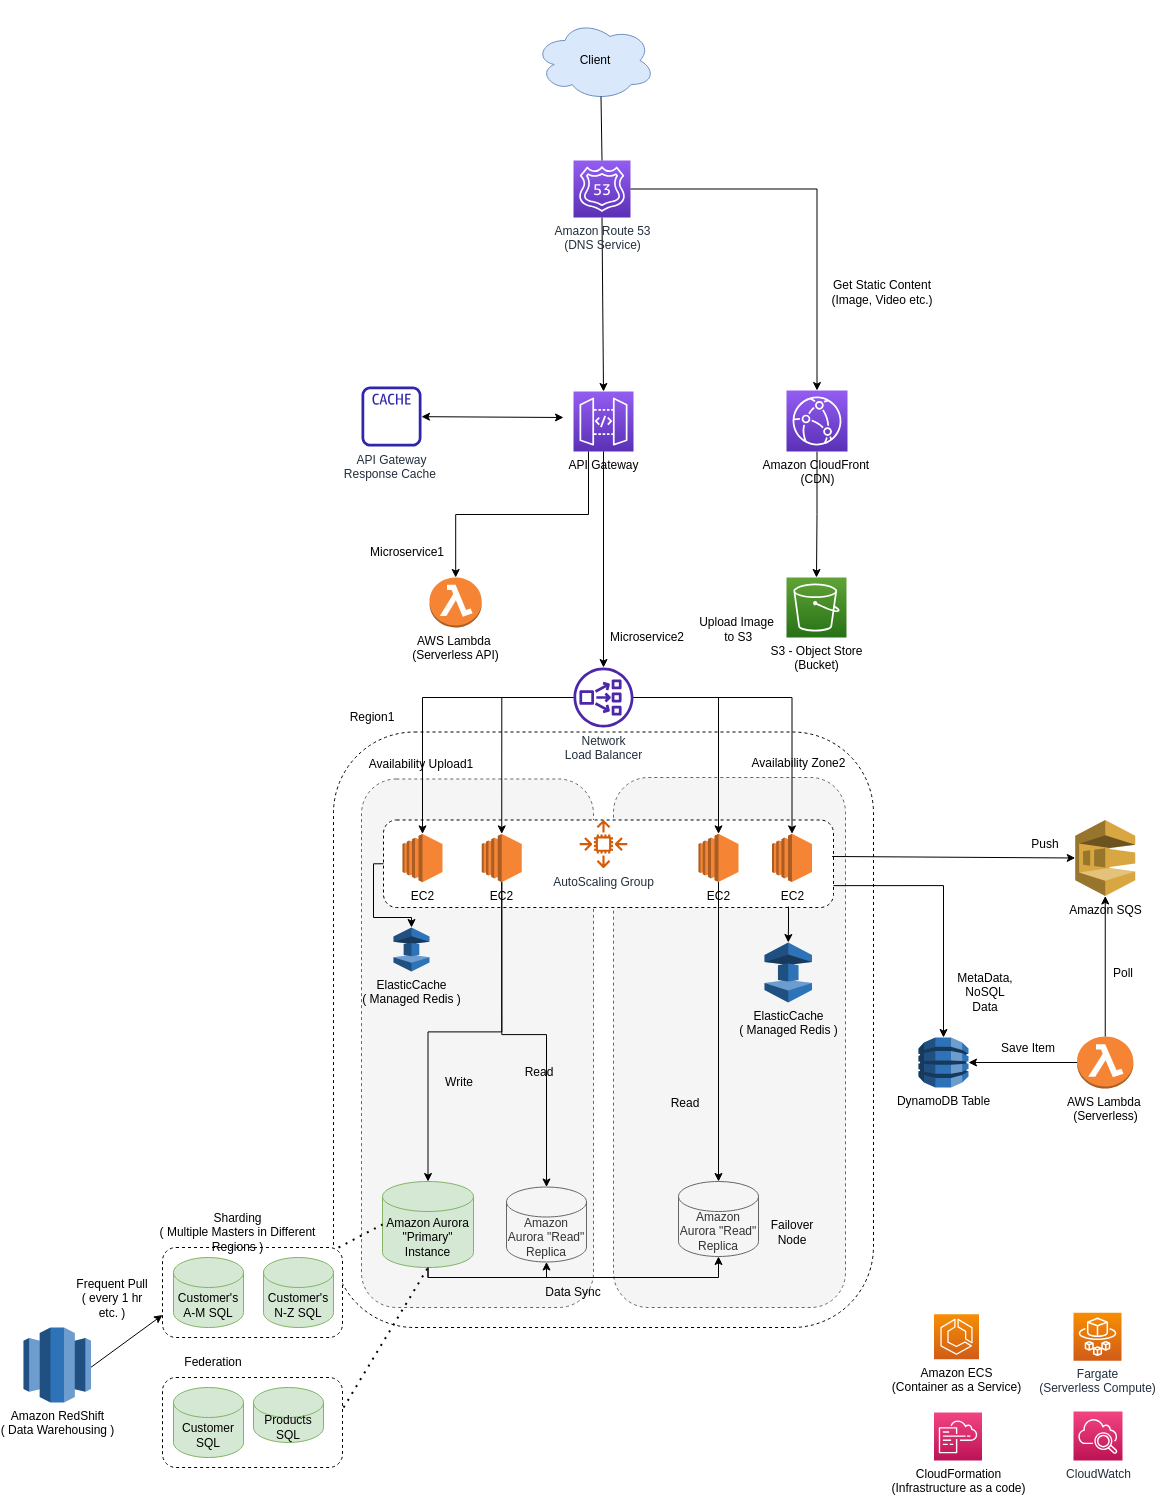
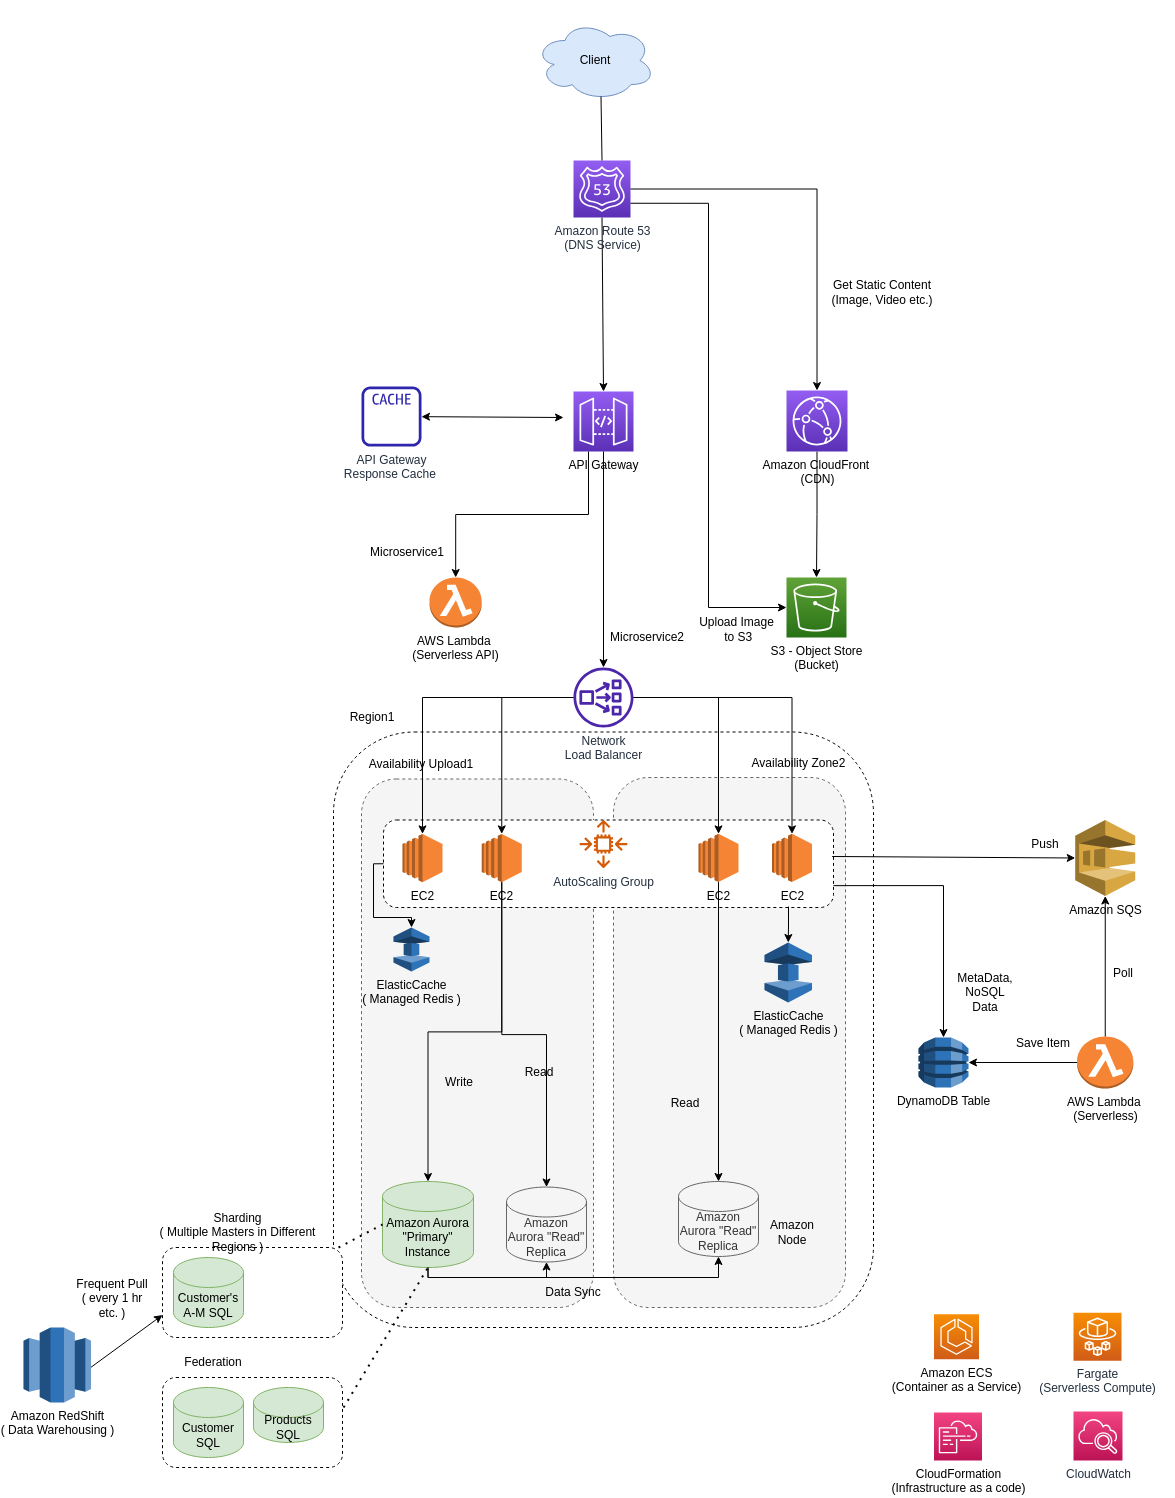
edge "Amazon Route 53 (DNS Service)" -> "S3 - Object Store(Bucket)": added
node "Save Item": moved (1029, 1048) -> (1044, 1043)
node "Failover Node": label "Failover Node" -> "Amazon Node"
node "Customer's N-Z SQL": removed
